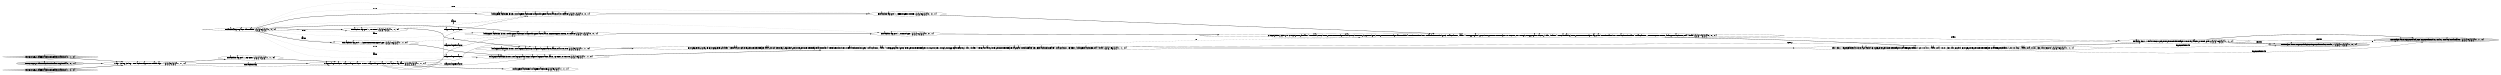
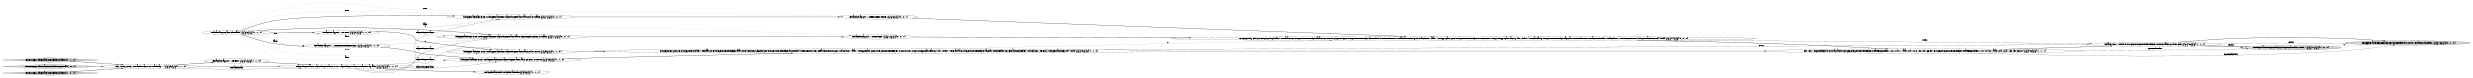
node "NullHandling.replaceWithDefault()@@@6@@@['1', '1', '1']": shape diamond -> ellipse
node "testGroupByWithExtractionDimFilterKeyisNull['0', '0', '1']": shape ellipse -> diamond
